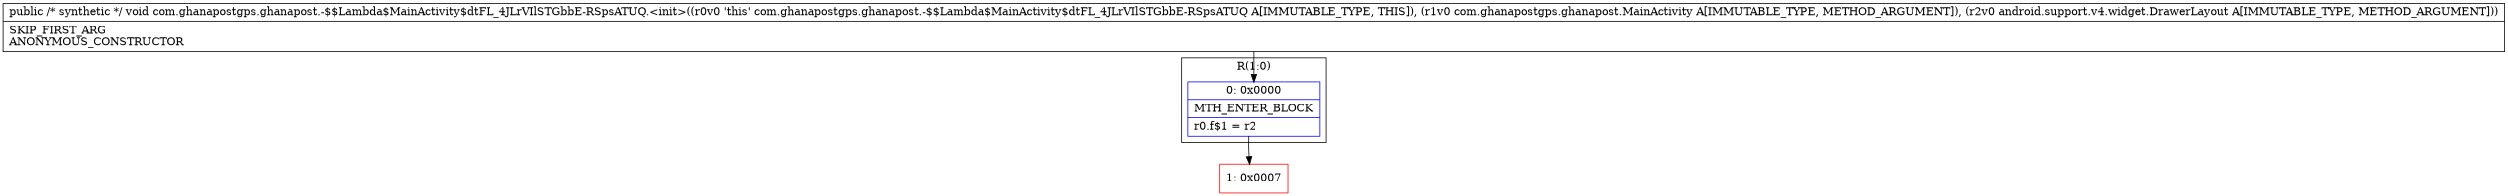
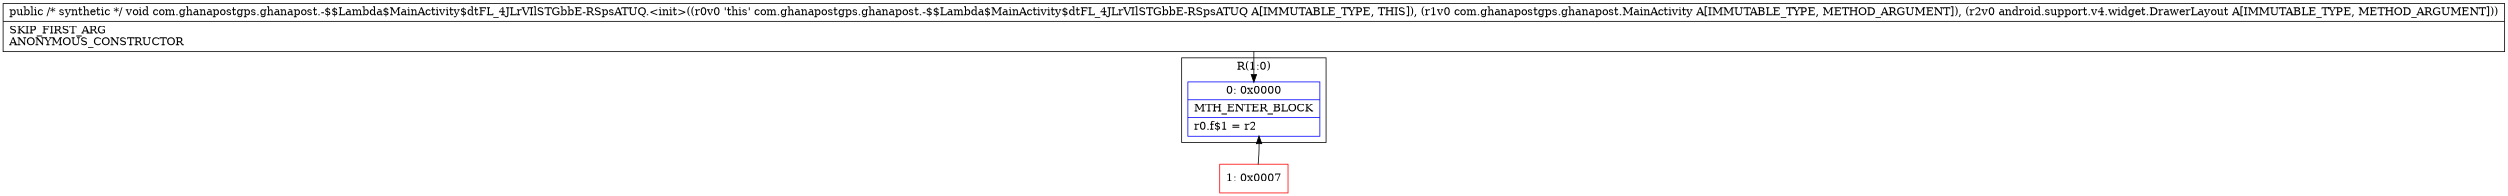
edge "0: 0x0000" -> "1: 0x0007": reversed
